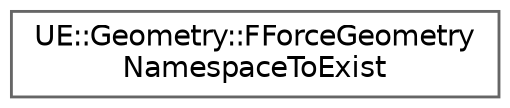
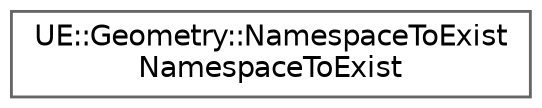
node "UE::Geometry::FForceGeometry NamespaceToExist": label "UE::Geometry::FForceGeometry NamespaceToExist" -> "UE::Geometry::NamespaceToExist NamespaceToExist"
